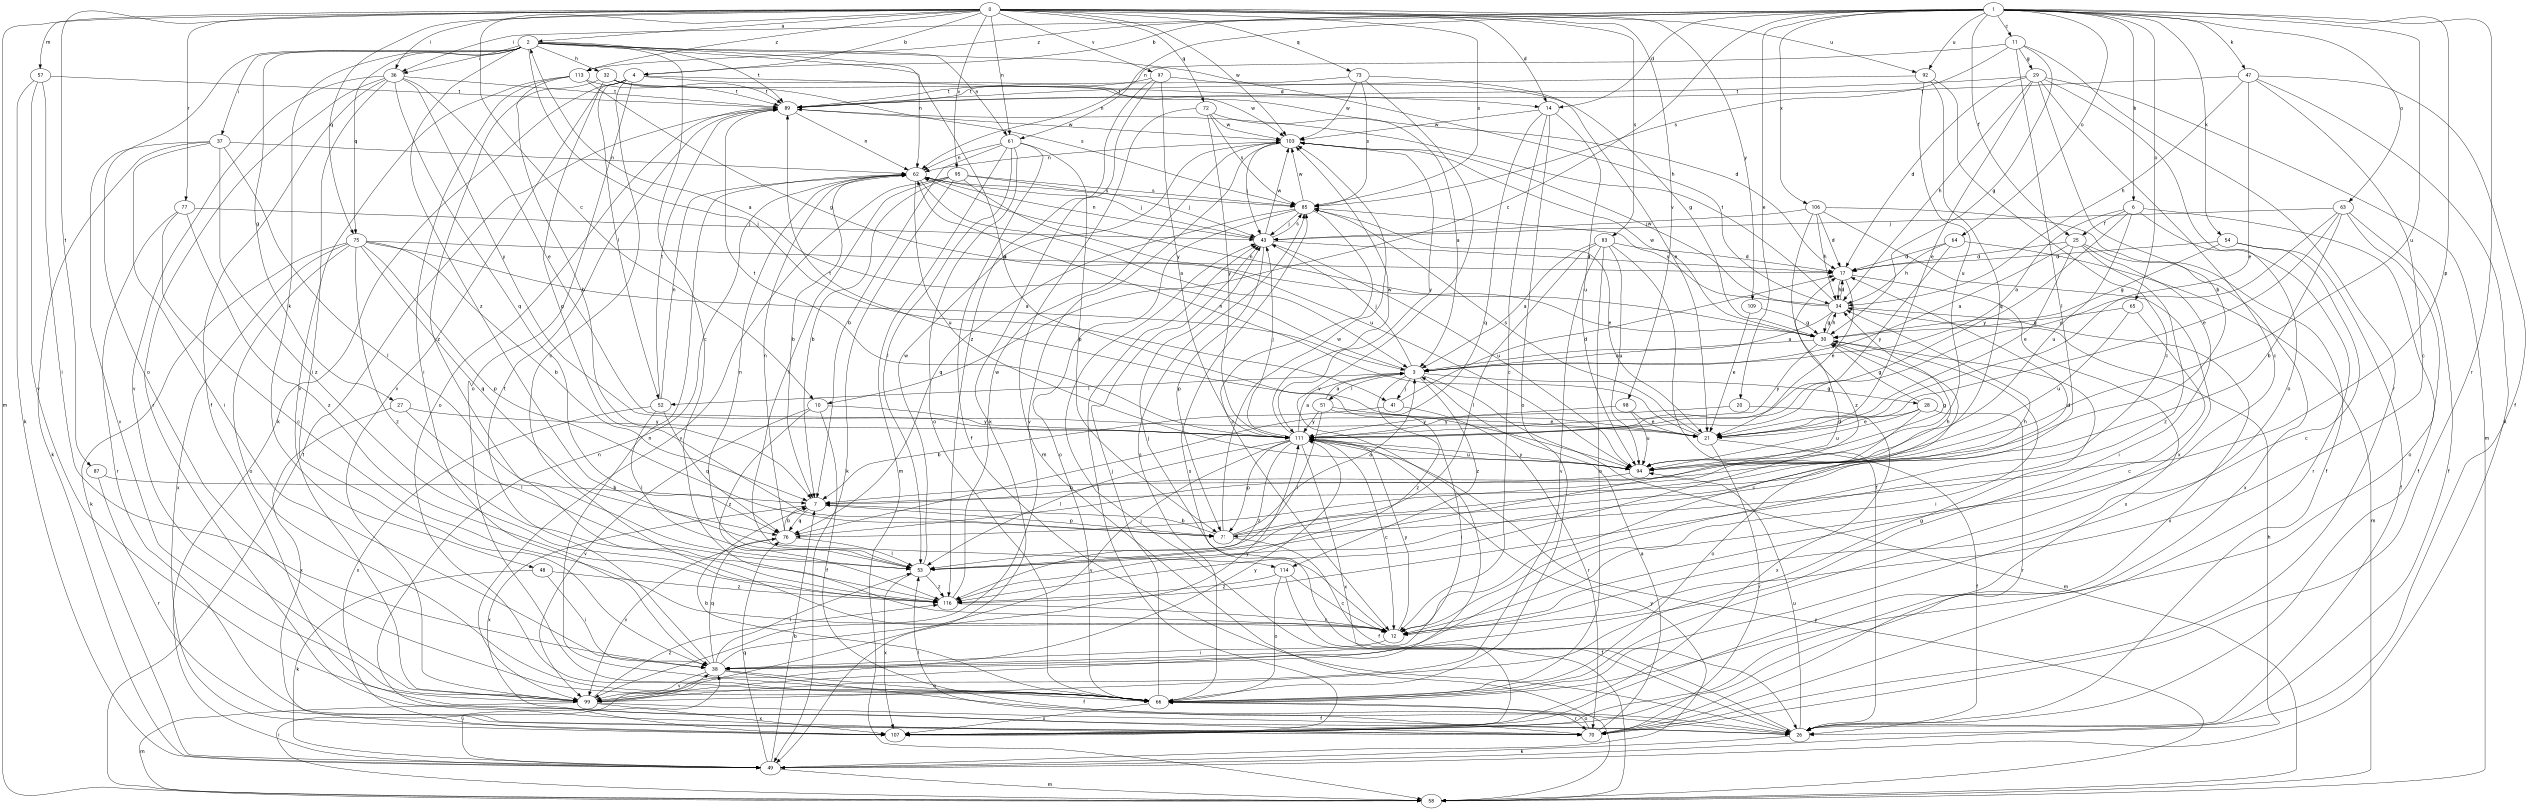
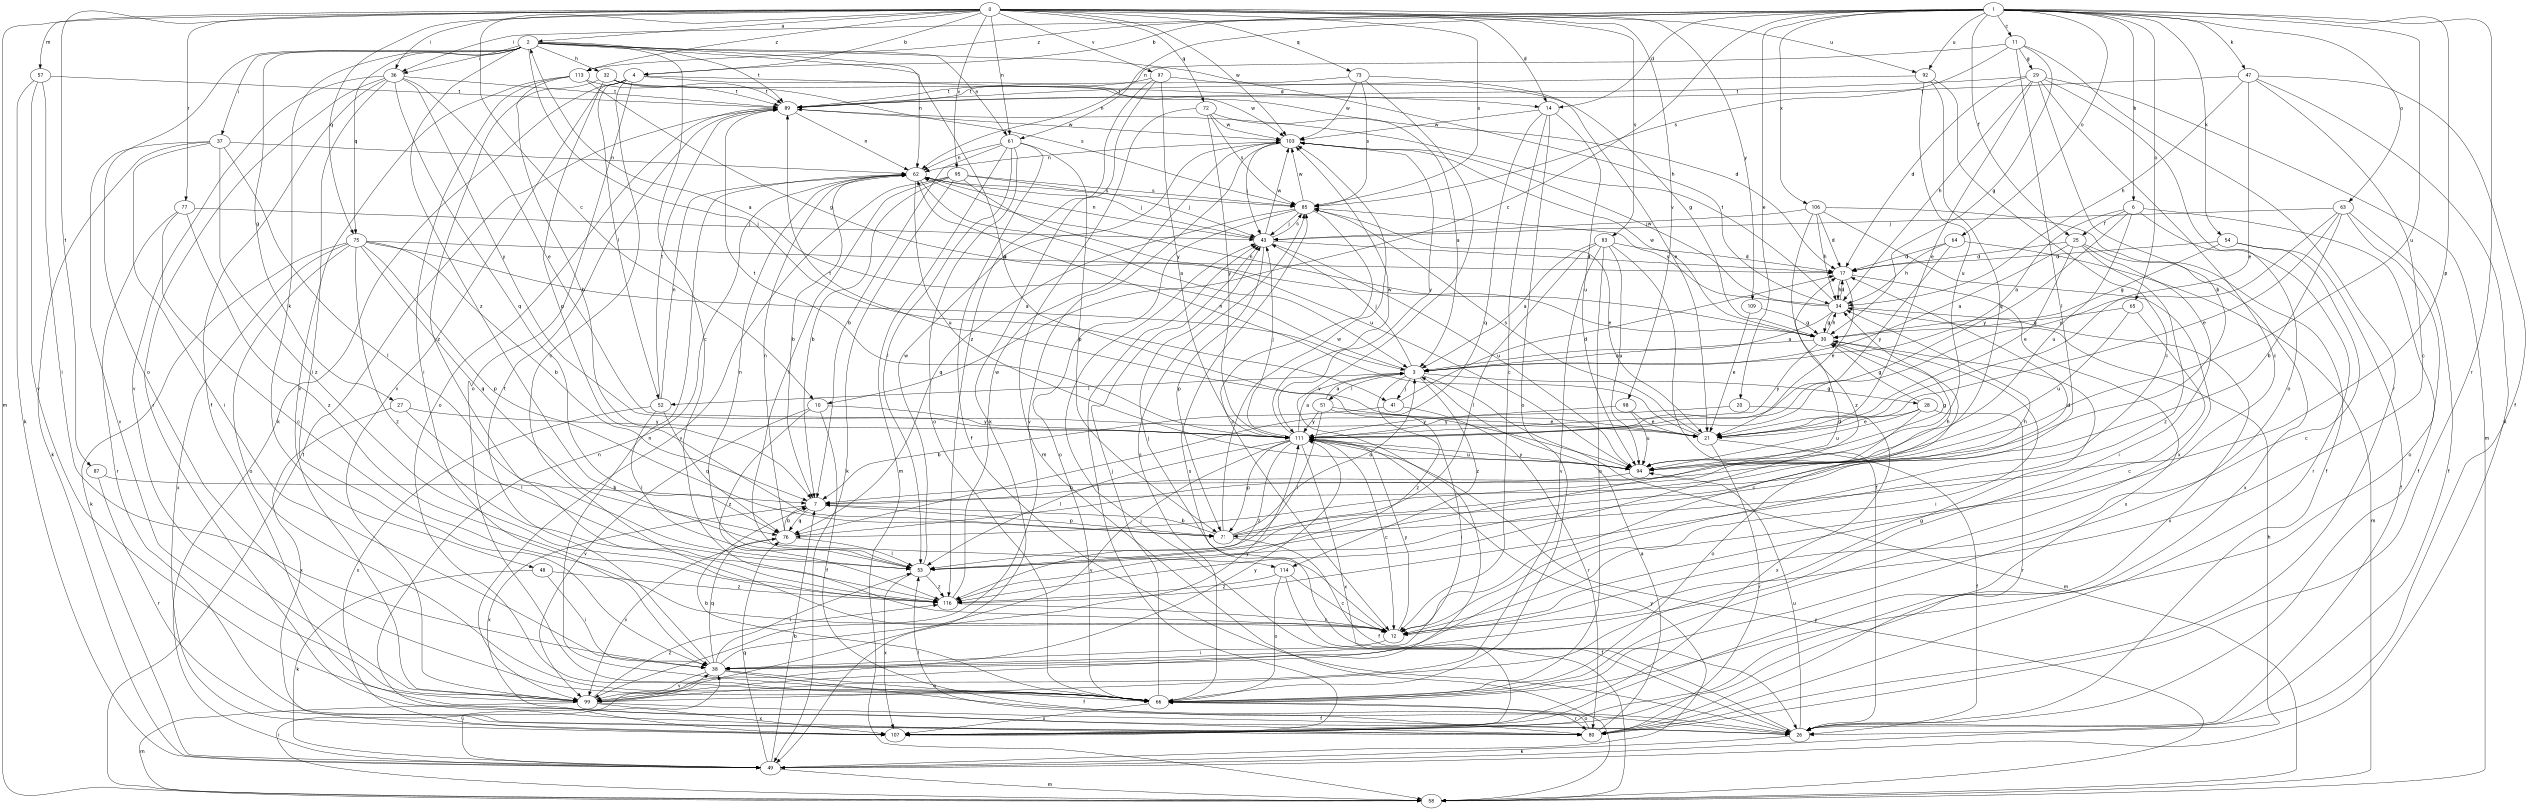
node "70": label "70" -> "80"
